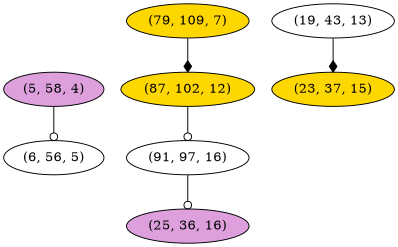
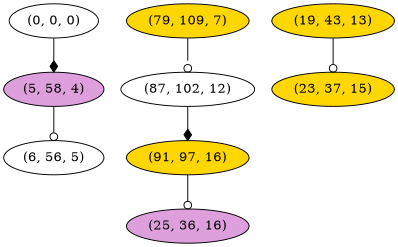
node "(0, 0, 0)": added
node "(19, 43, 13)": fillcolor white -> gold
edge "(79, 109, 7)" -> "(87, 102, 12)": arrowhead diamond -> odot
edge "(19, 43, 13)" -> "(23, 37, 15)": arrowhead diamond -> odot
node "(87, 102, 12)": fillcolor gold -> white
edge "(87, 102, 12)" -> "(91, 97, 16)": arrowhead odot -> diamond
node "(91, 97, 16)": fillcolor white -> gold
